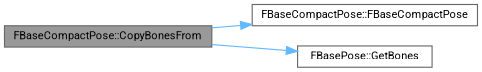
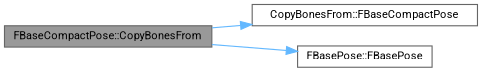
node "FBaseCompactPose::FBaseCompactPose": label "FBaseCompactPose::FBaseCompactPose" -> "CopyBonesFrom::FBaseCompactPose"
node "FBasePose::GetBones": label "FBasePose::GetBones" -> "FBasePose::FBasePose"
